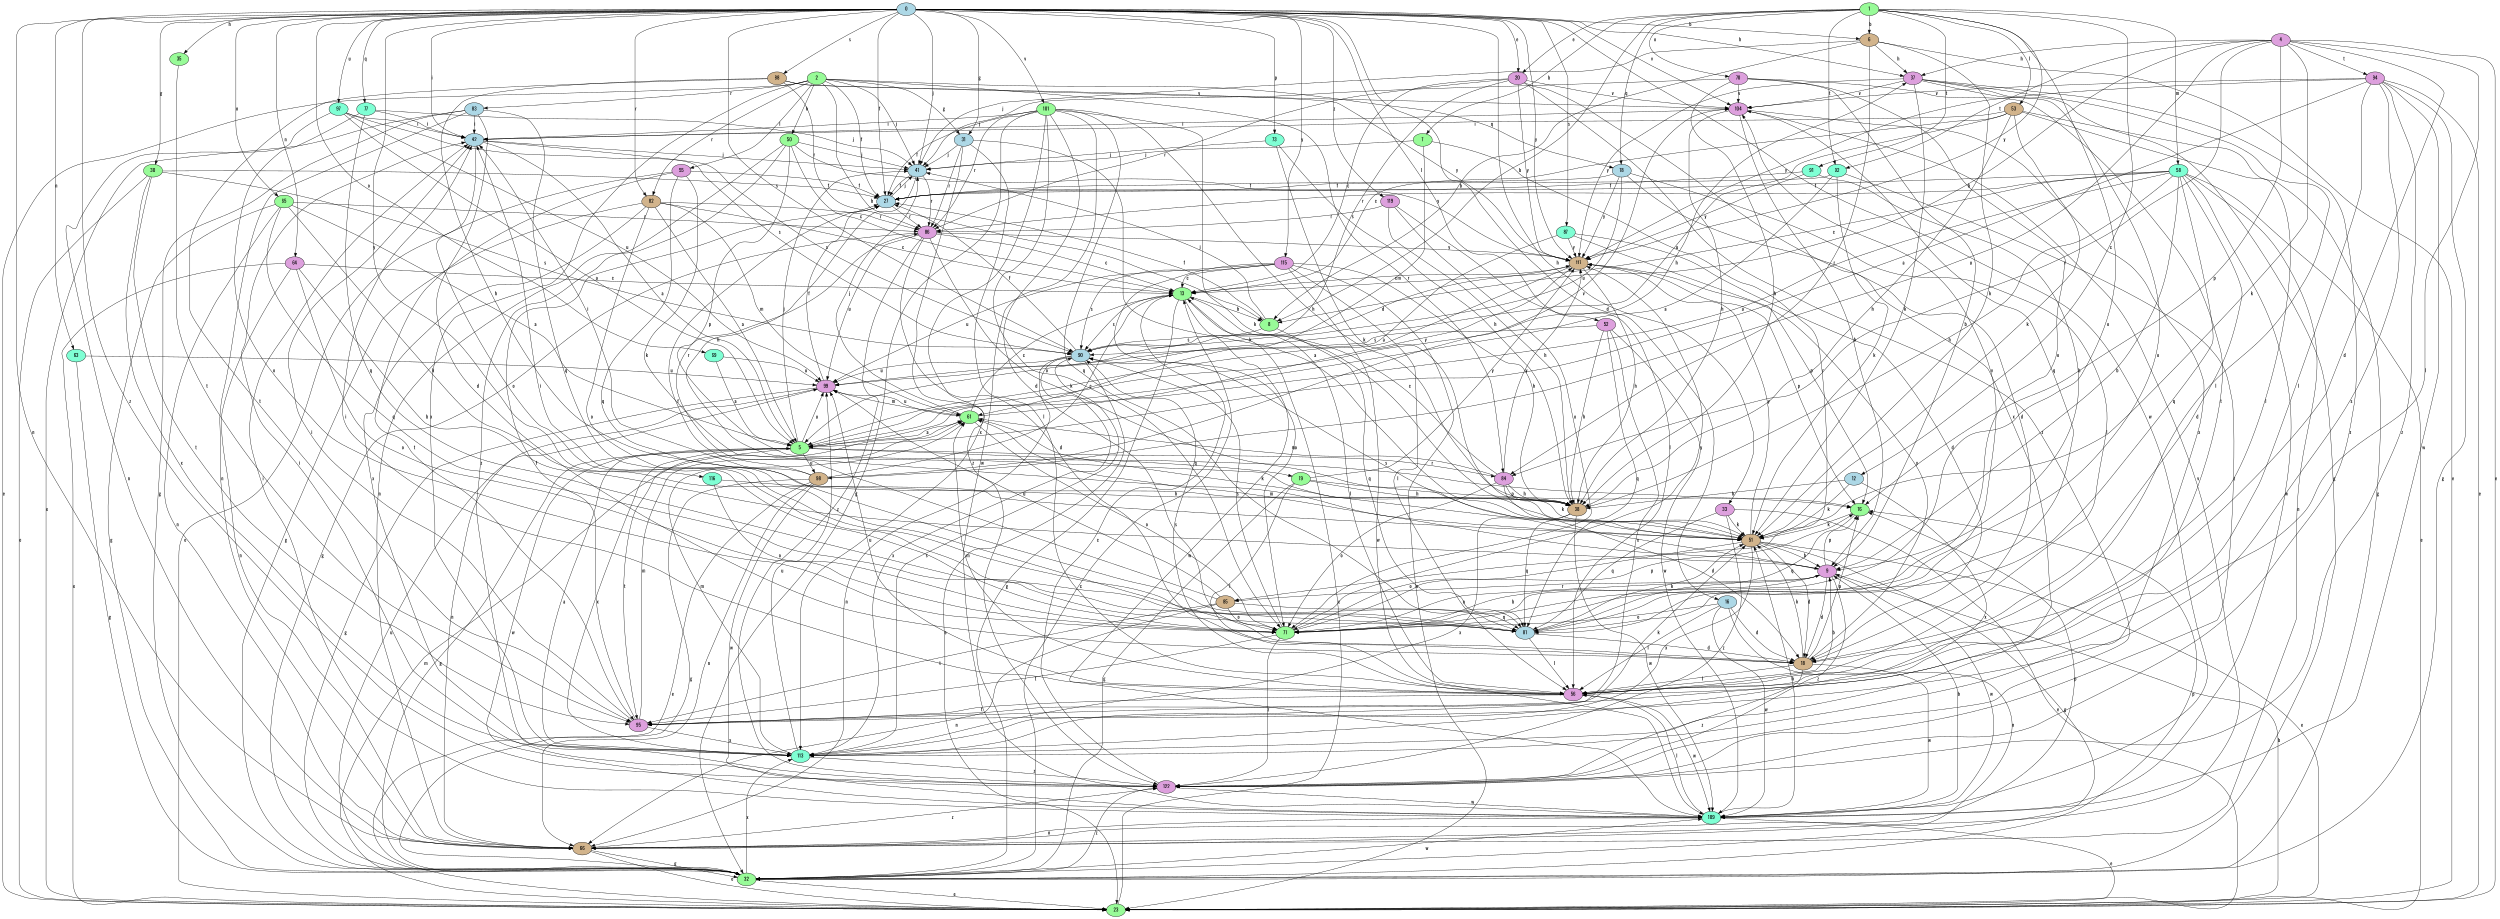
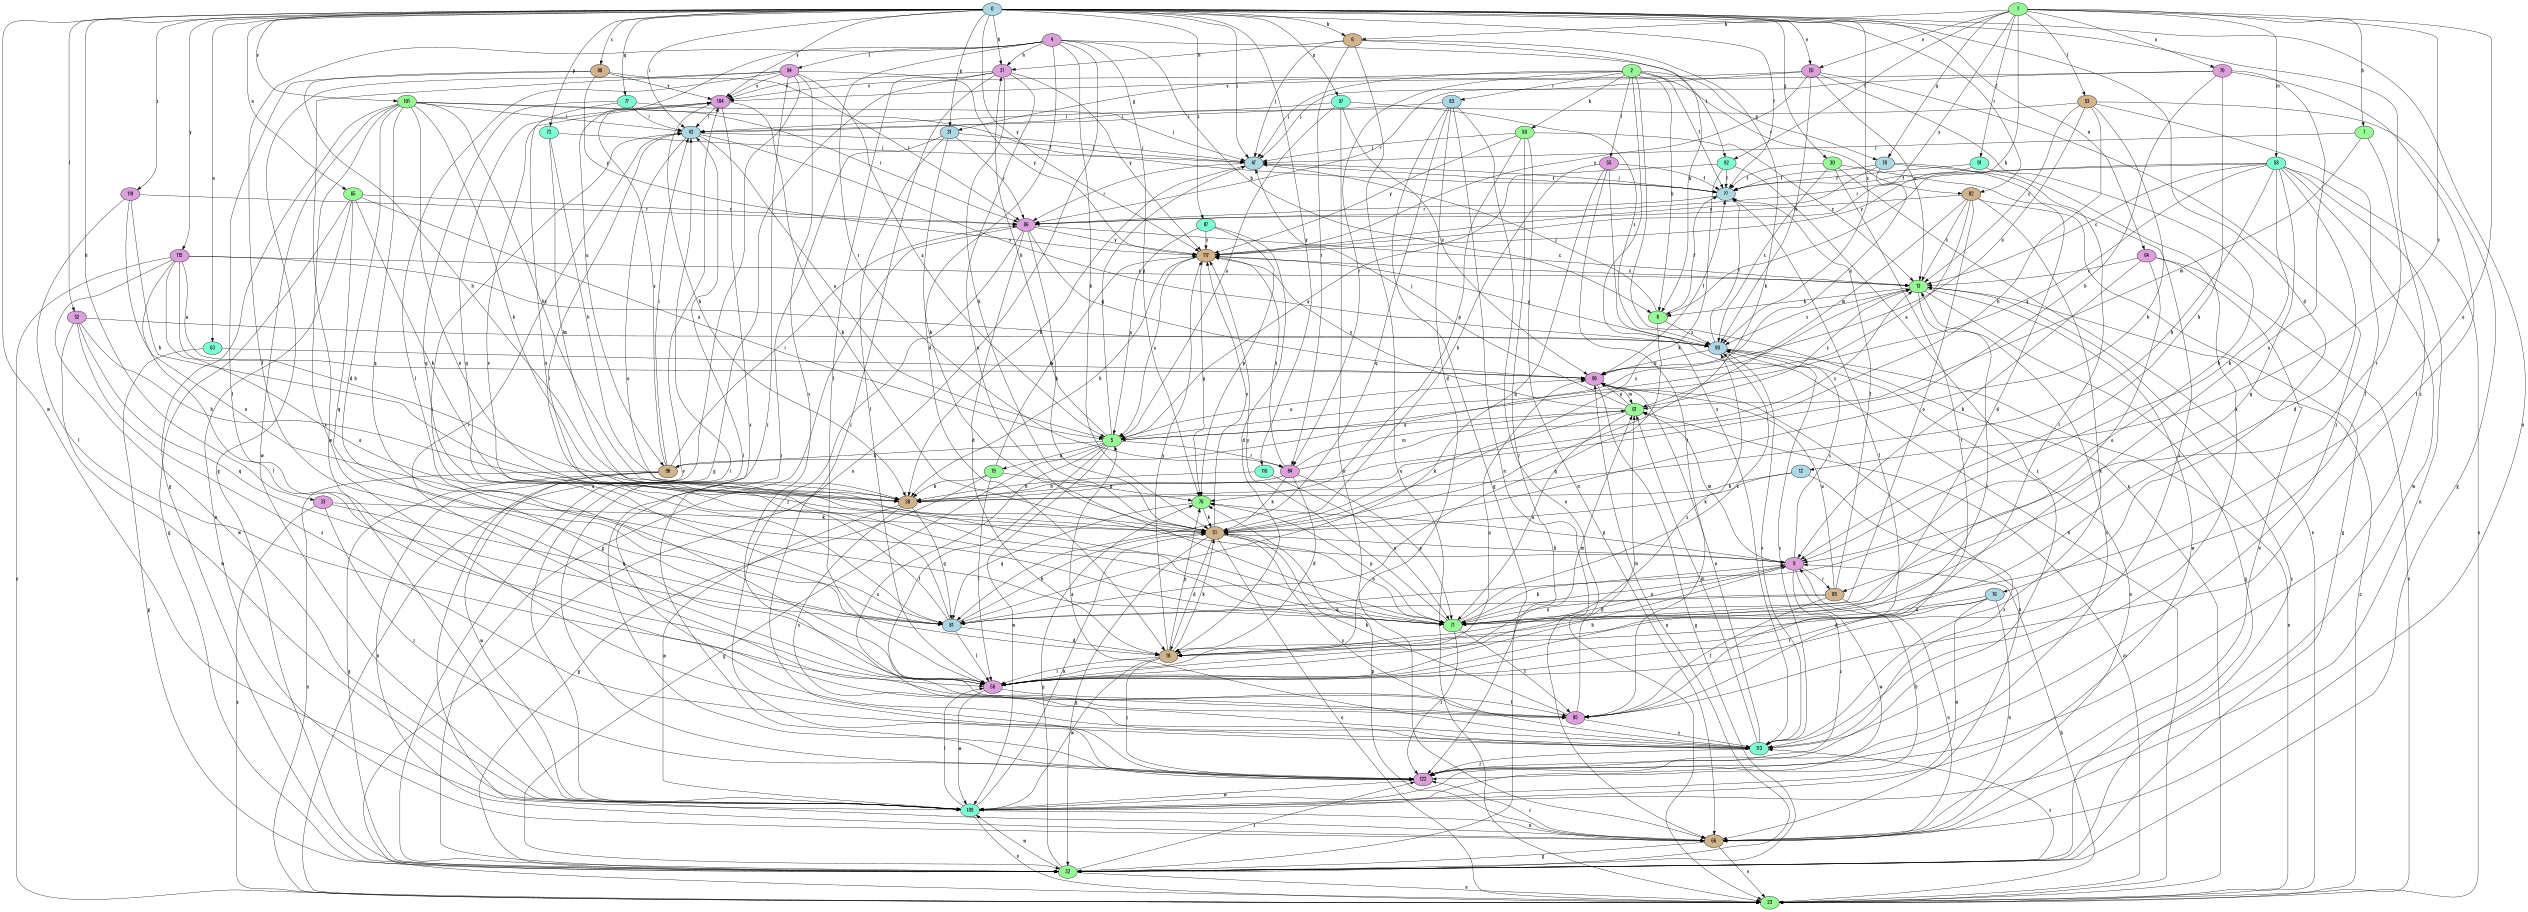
node "35": removed
edge "90" -> "117": label "d" -> "y"
node "69": removed
